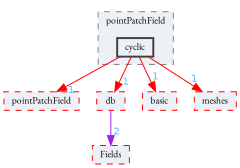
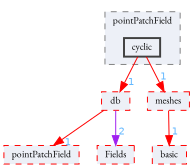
edge "cyclic" -> "basic": now "meshes" -> "basic"
edge "cyclic" -> "pointPatchField": now "db" -> "pointPatchField"
